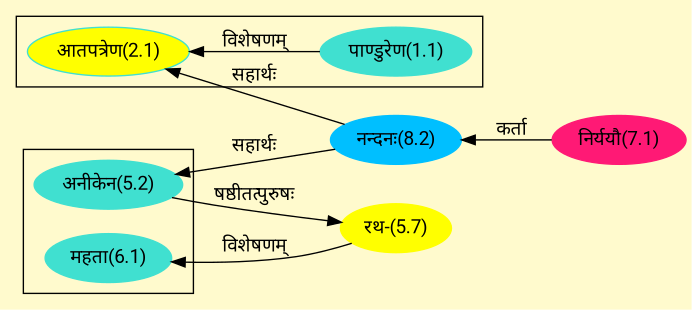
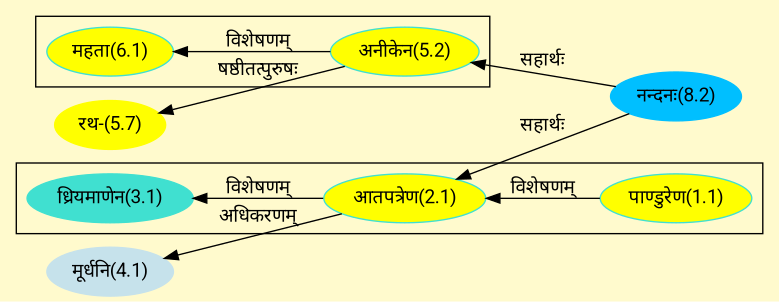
node "पाण्डुरेण(1.1)": fillcolor #40e0d0 -> #ffff00
node "निर्ययौ(7.1)": removed
node "अनीकेन(5.2)": fillcolor #40e0d0 -> #ffff00
node "ध्रियमाणेन(3.1)": added
node "महता(6.1)": fillcolor #40e0d0 -> #ffff00
edge "रथ-(5.7)" -> "महता(6.1)": now "अनीकेन(5.2)" -> "महता(6.1)"
node "मूर्धनि(4.1)": added
